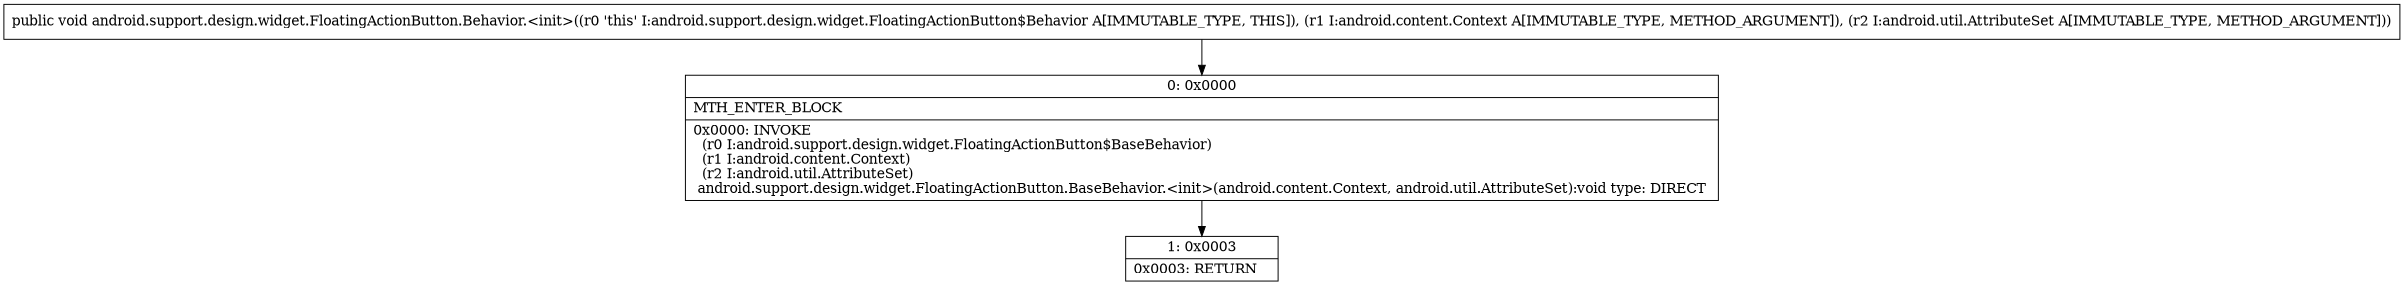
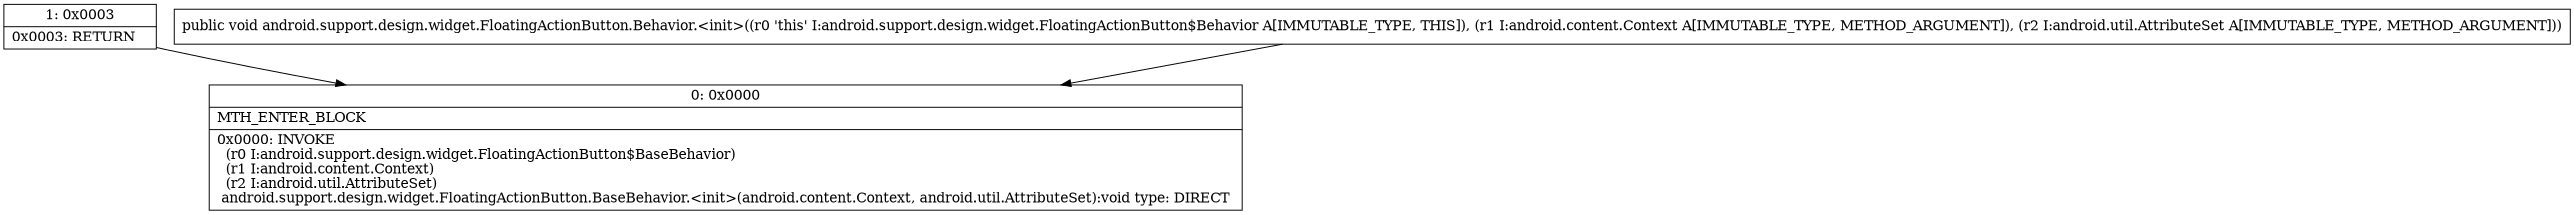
edge "0: 0x0000" -> "1: 0x0003": reversed
